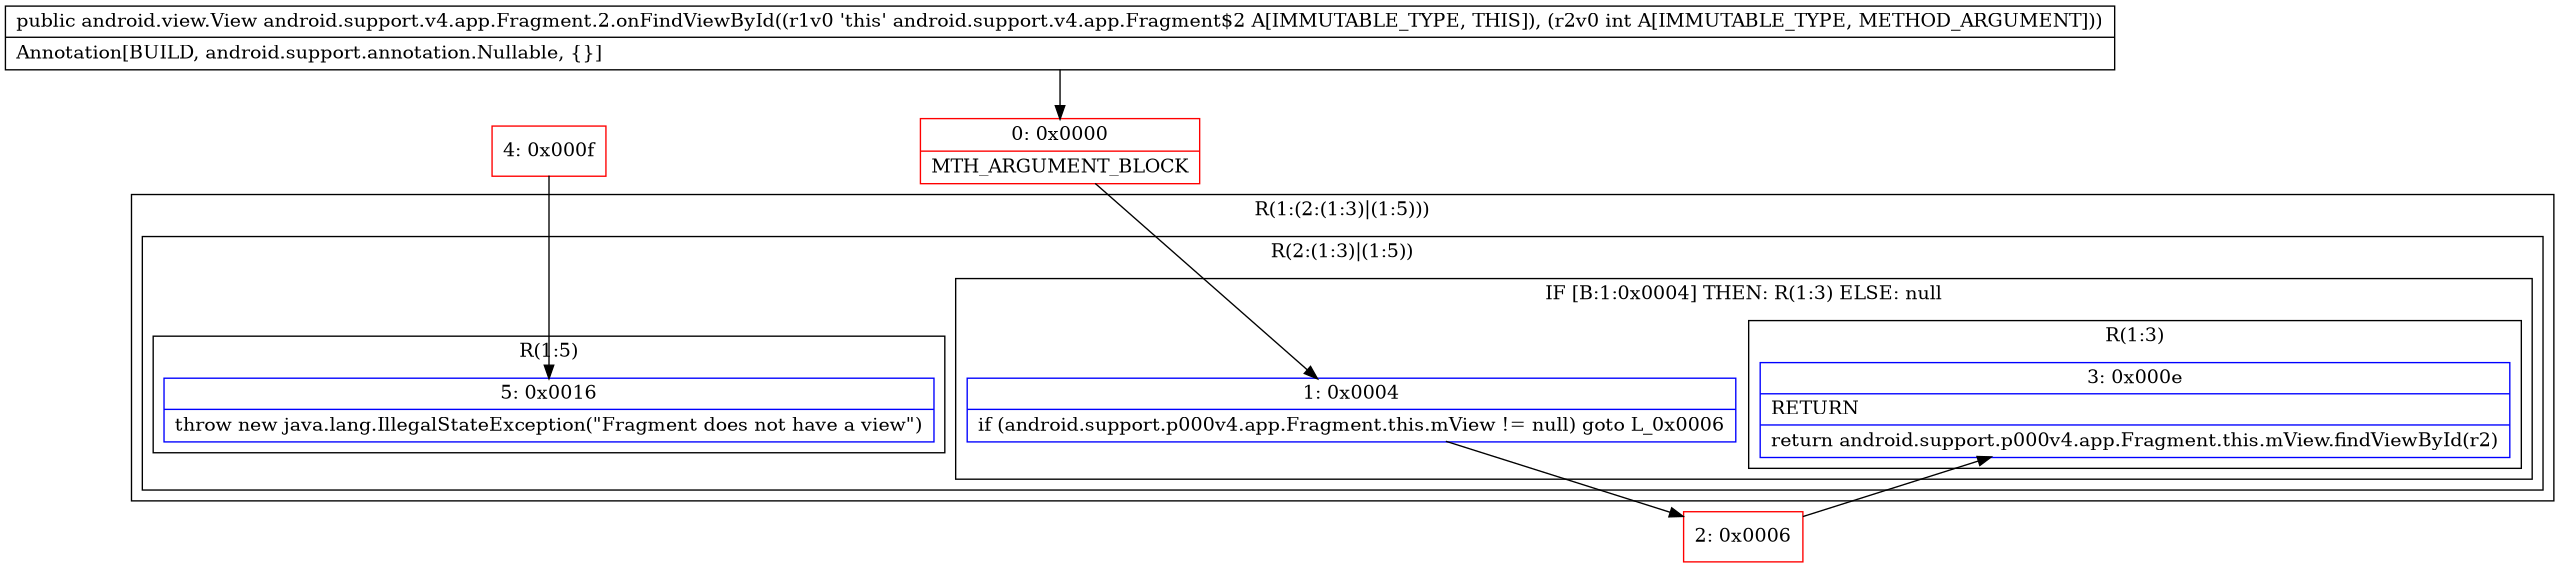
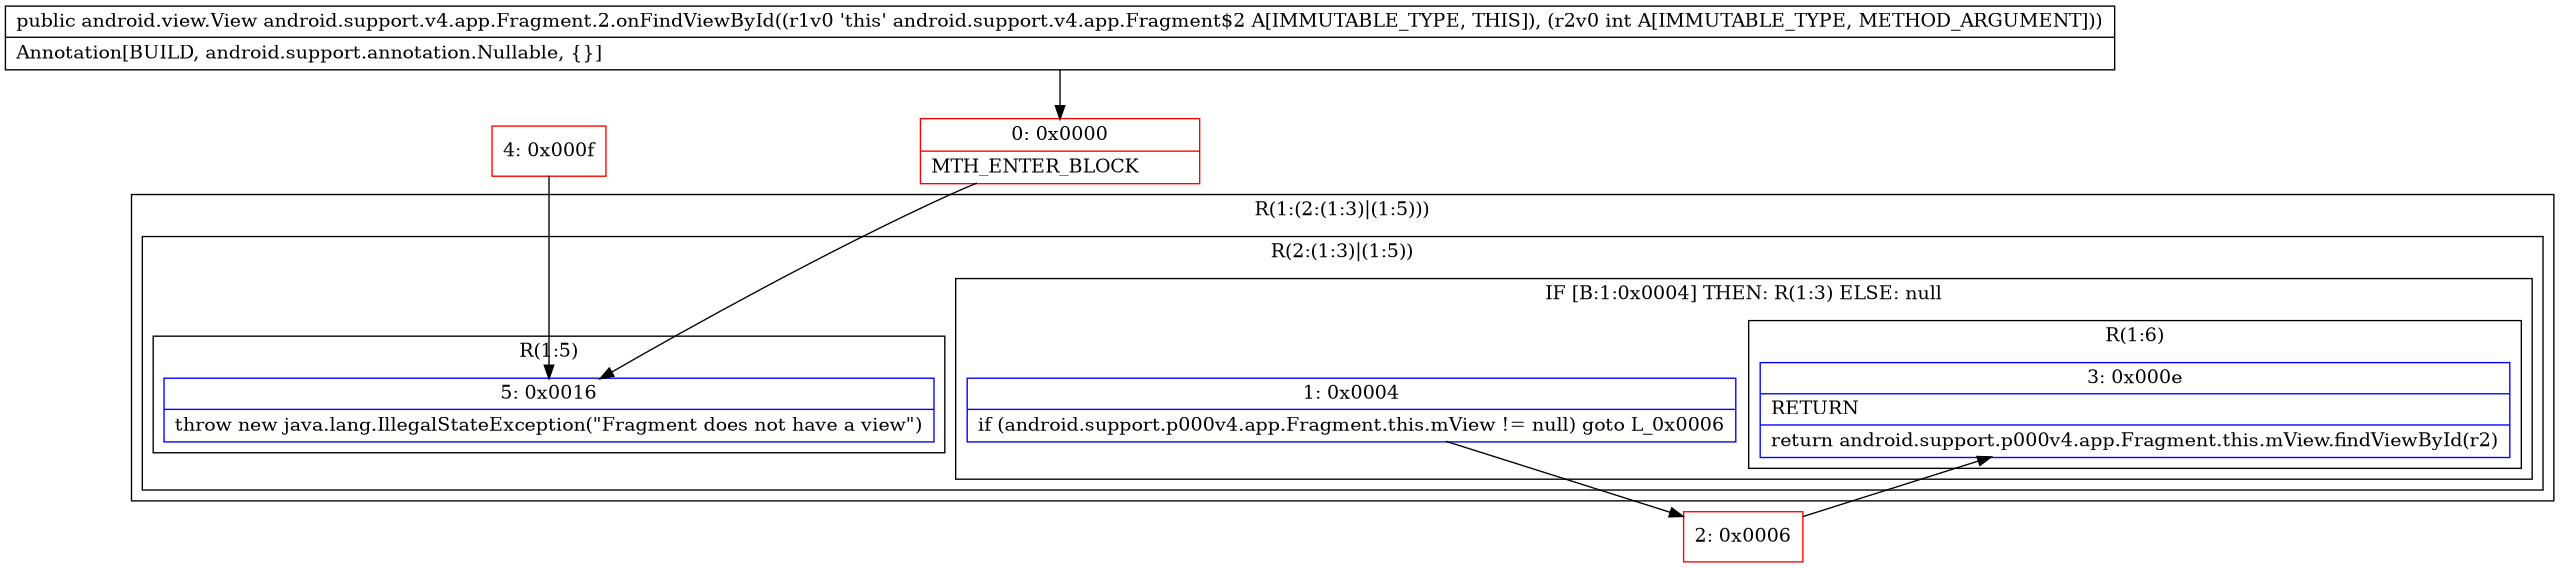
node "0: 0x0000": text "MTH_ARGUMENT_BLOCK" -> "MTH_ENTER_BLOCK"
edge "0: 0x0000" -> "1: 0x0004": now "0: 0x0000" -> "5: 0x0016"
cluster "R(1:3)": label "R(1:3)" -> "R(1:6)"
